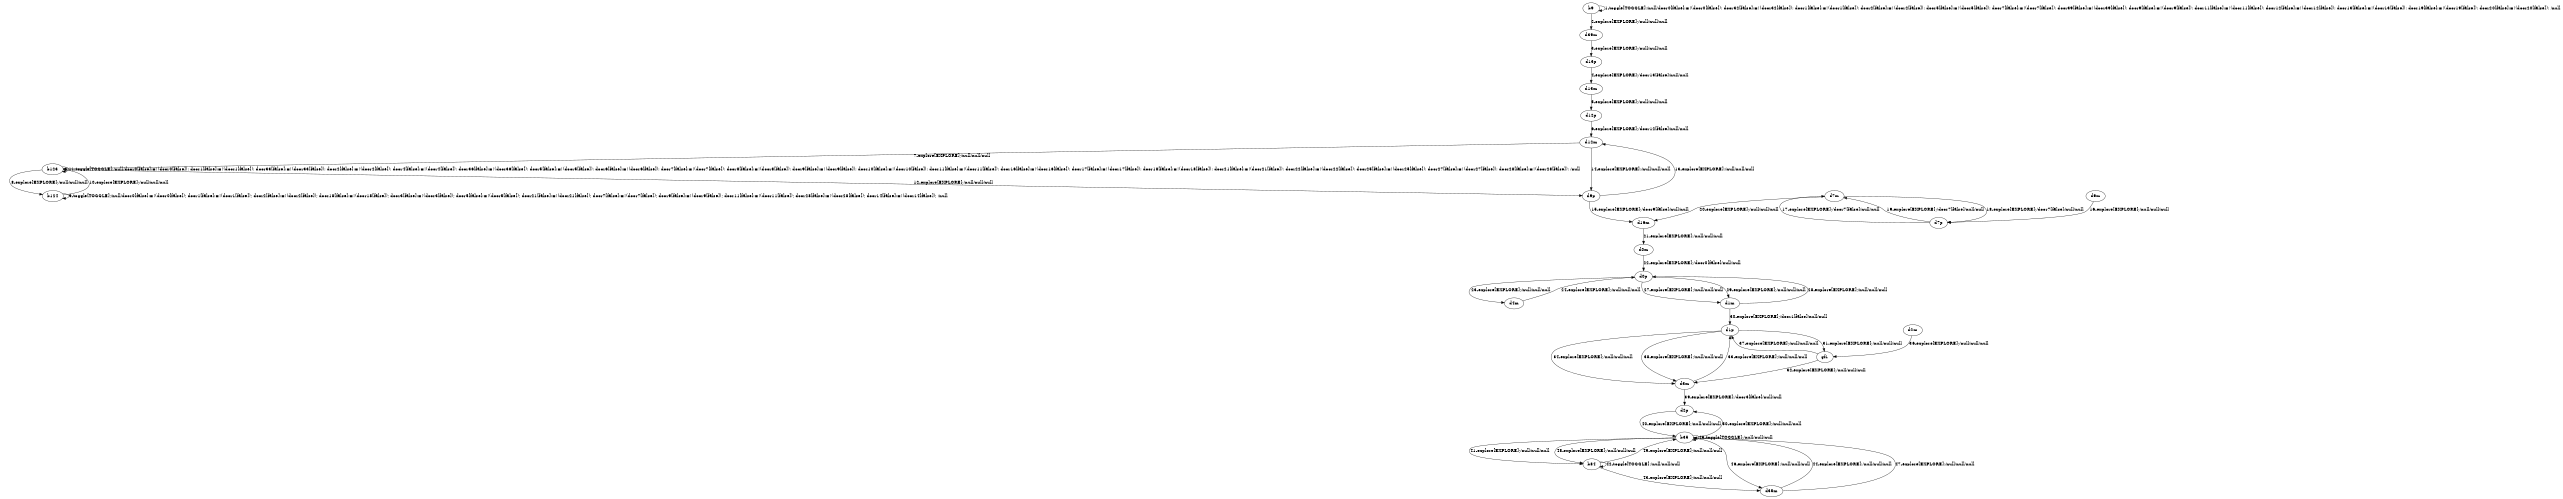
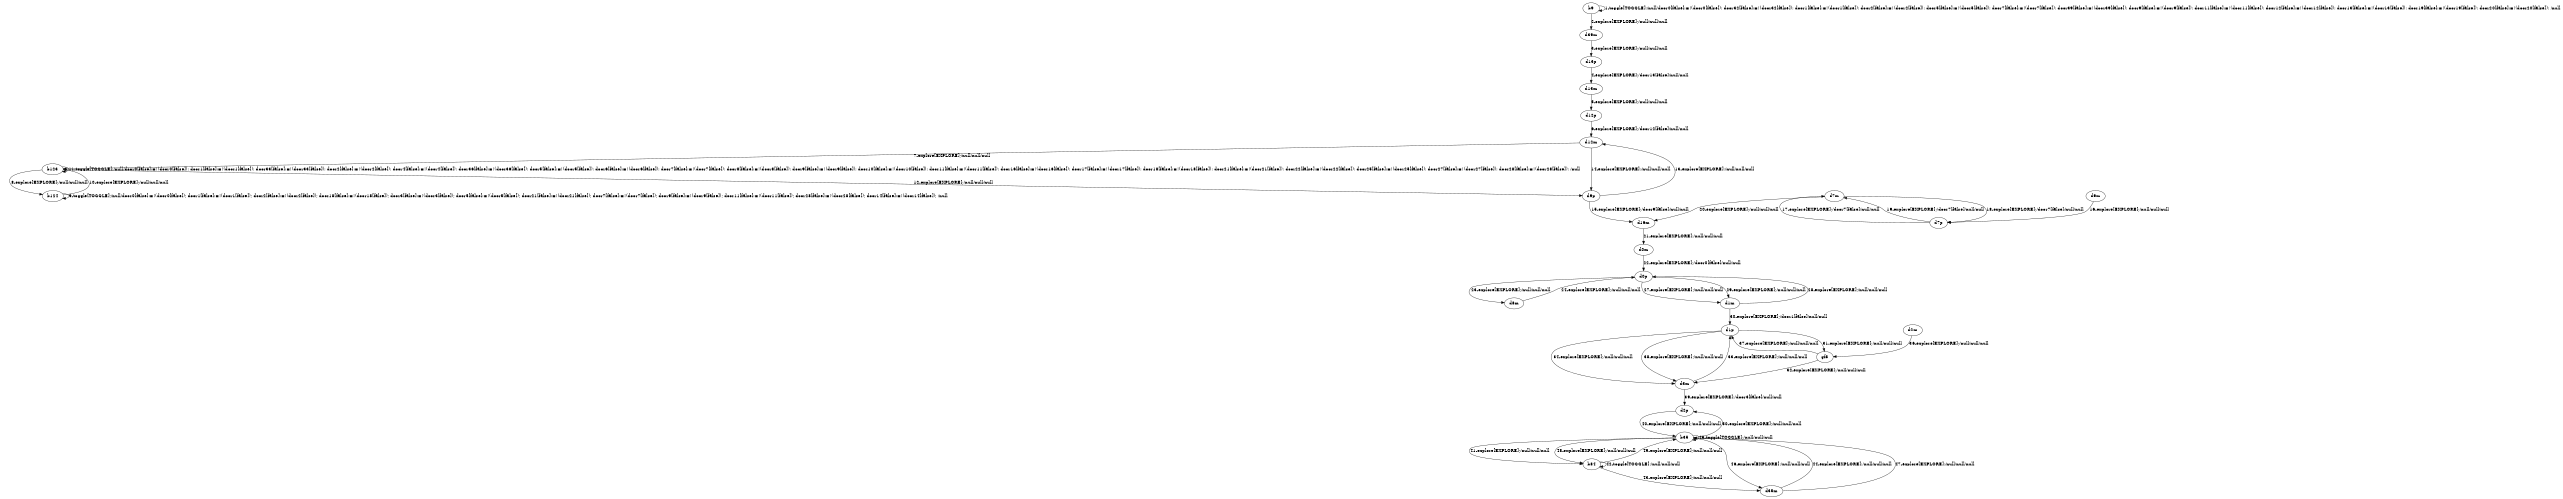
node "d4m": label "d4m" -> "d8m"
node "gf1": label "gf1" -> "gf8"
